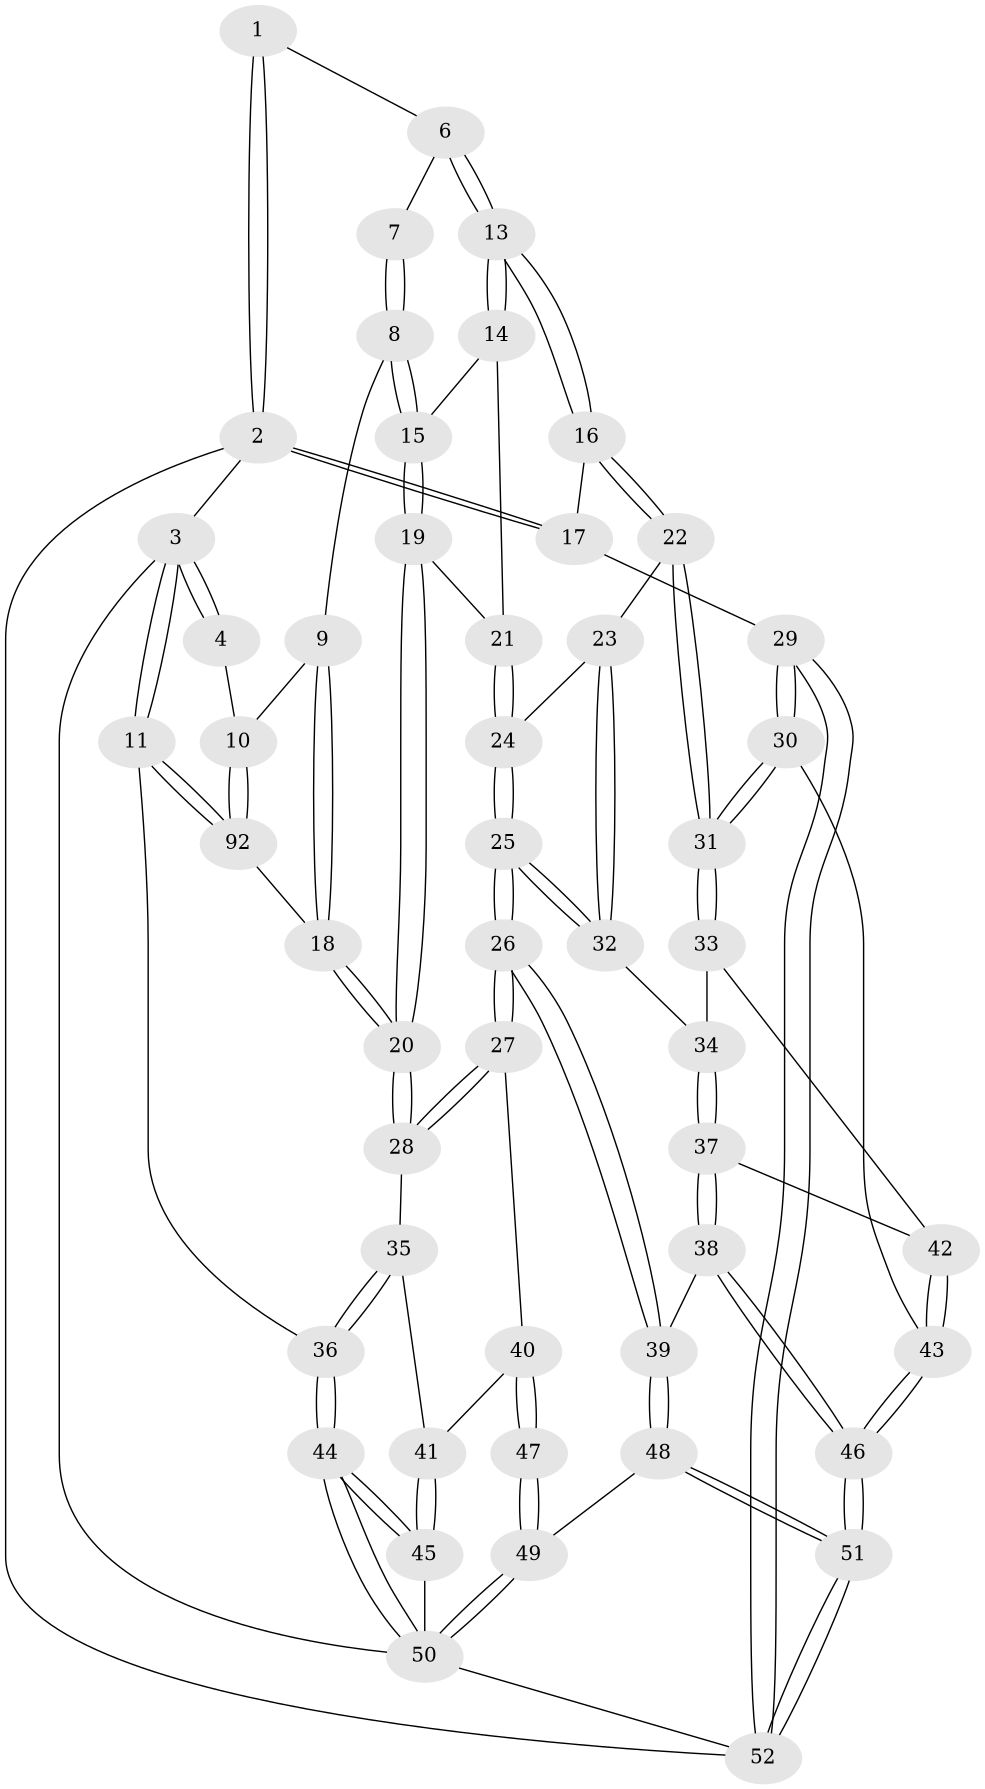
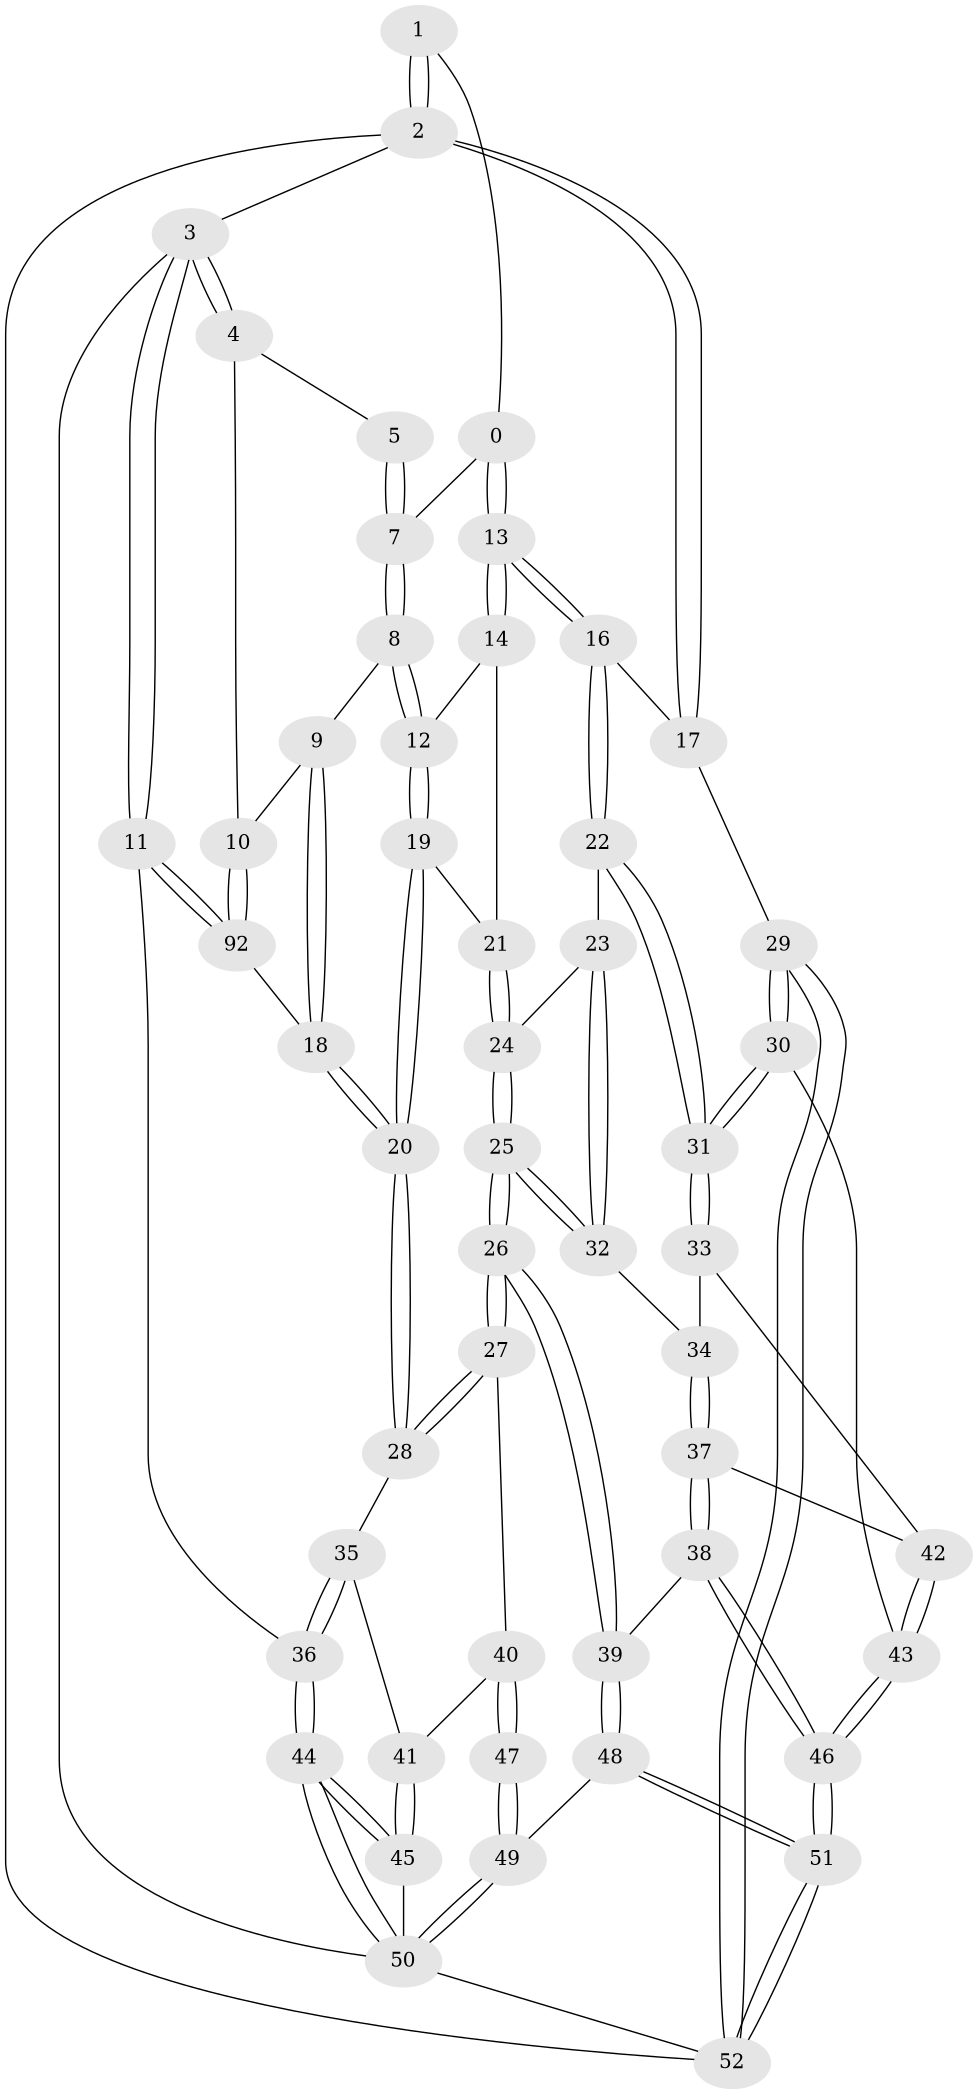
node "6": label "6" -> "0"
node "5": added
node "15": label "15" -> "12"
